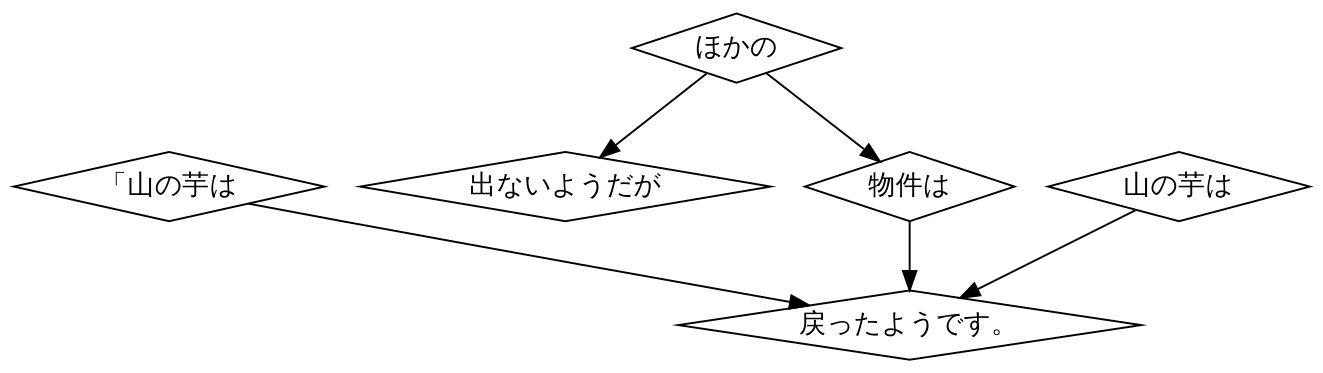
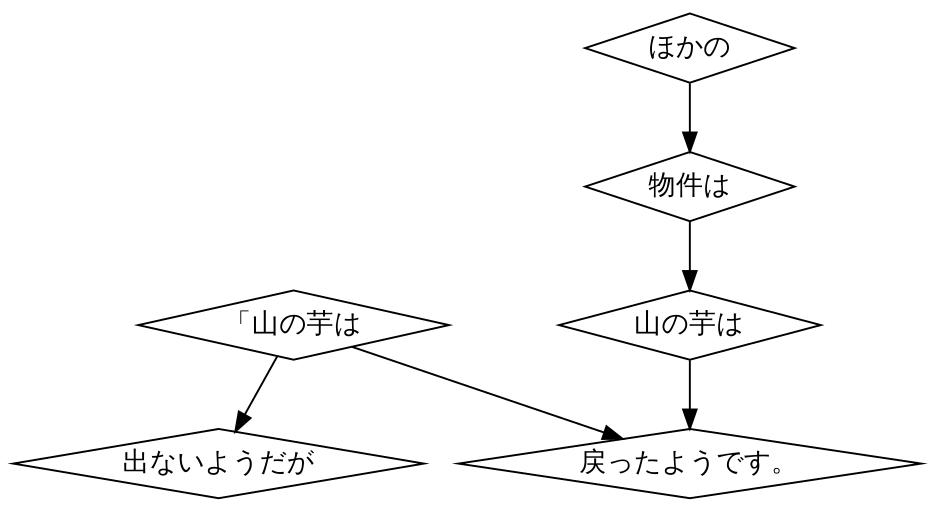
edge "ほかの" -> "出ないようだが": now "「山の芋は" -> "出ないようだが"
edge "物件は" -> "戻ったようです。": now "物件は" -> "山の芋は"
